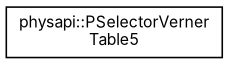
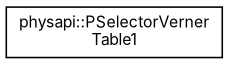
node "physapi::PSelectorVerner Table5": label "physapi::PSelectorVerner Table5" -> "physapi::PSelectorVerner Table1"
